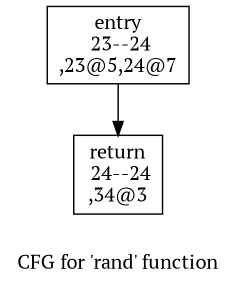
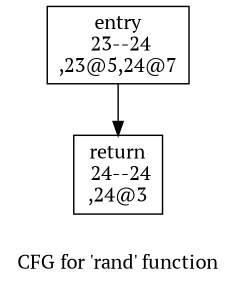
node "return": text ",34@3" -> ",24@3"
